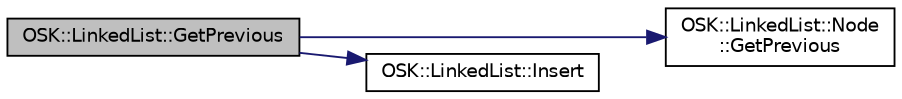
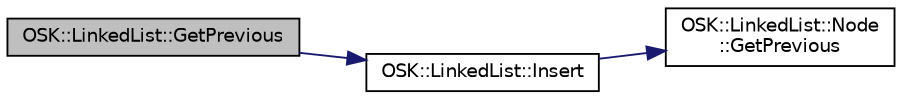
edge "OSK::LinkedList::GetPrevious" -> "OSK::LinkedList::Node ::GetPrevious": now "OSK::LinkedList::Insert" -> "OSK::LinkedList::Node ::GetPrevious"
